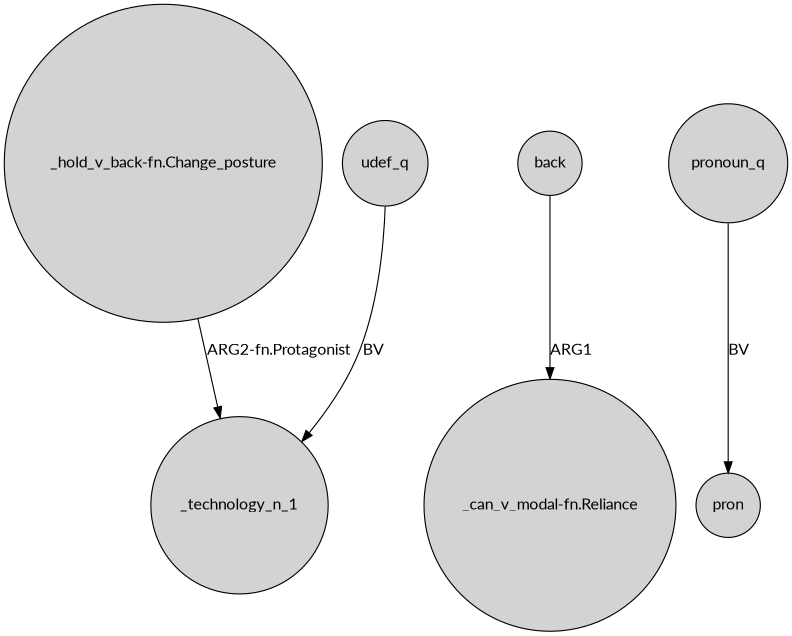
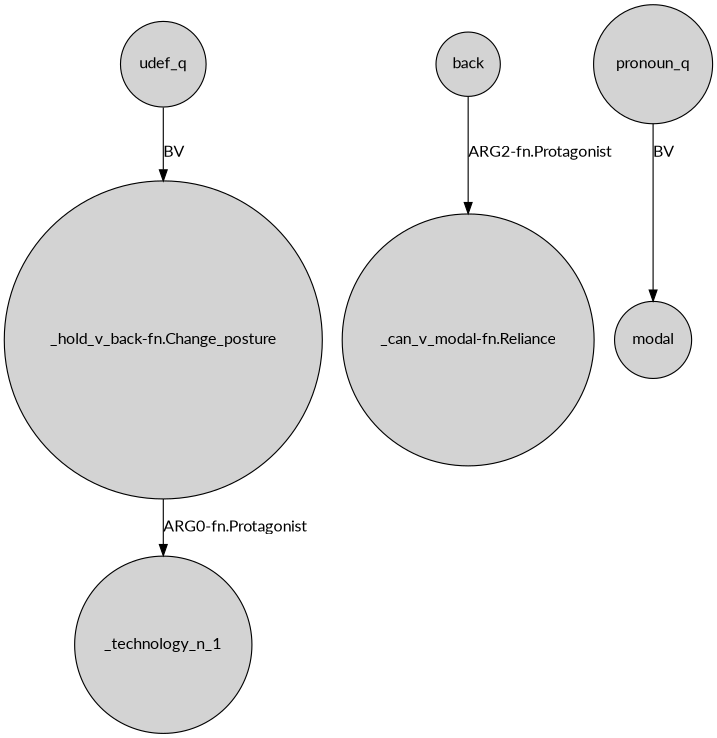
edge "udef_q" -> "_technology_n_1": now "udef_q" -> "_hold_v_back-fn.Change_posture"
edge "_hold_v_back-fn.Change_posture" -> "_technology_n_1": label "ARG2-fn.Protagonist" -> "ARG0-fn.Protagonist"
edge "back" -> "_can_v_modal-fn.Reliance": label "ARG1" -> "ARG2-fn.Protagonist"
node "pron": label "pron" -> "modal"
